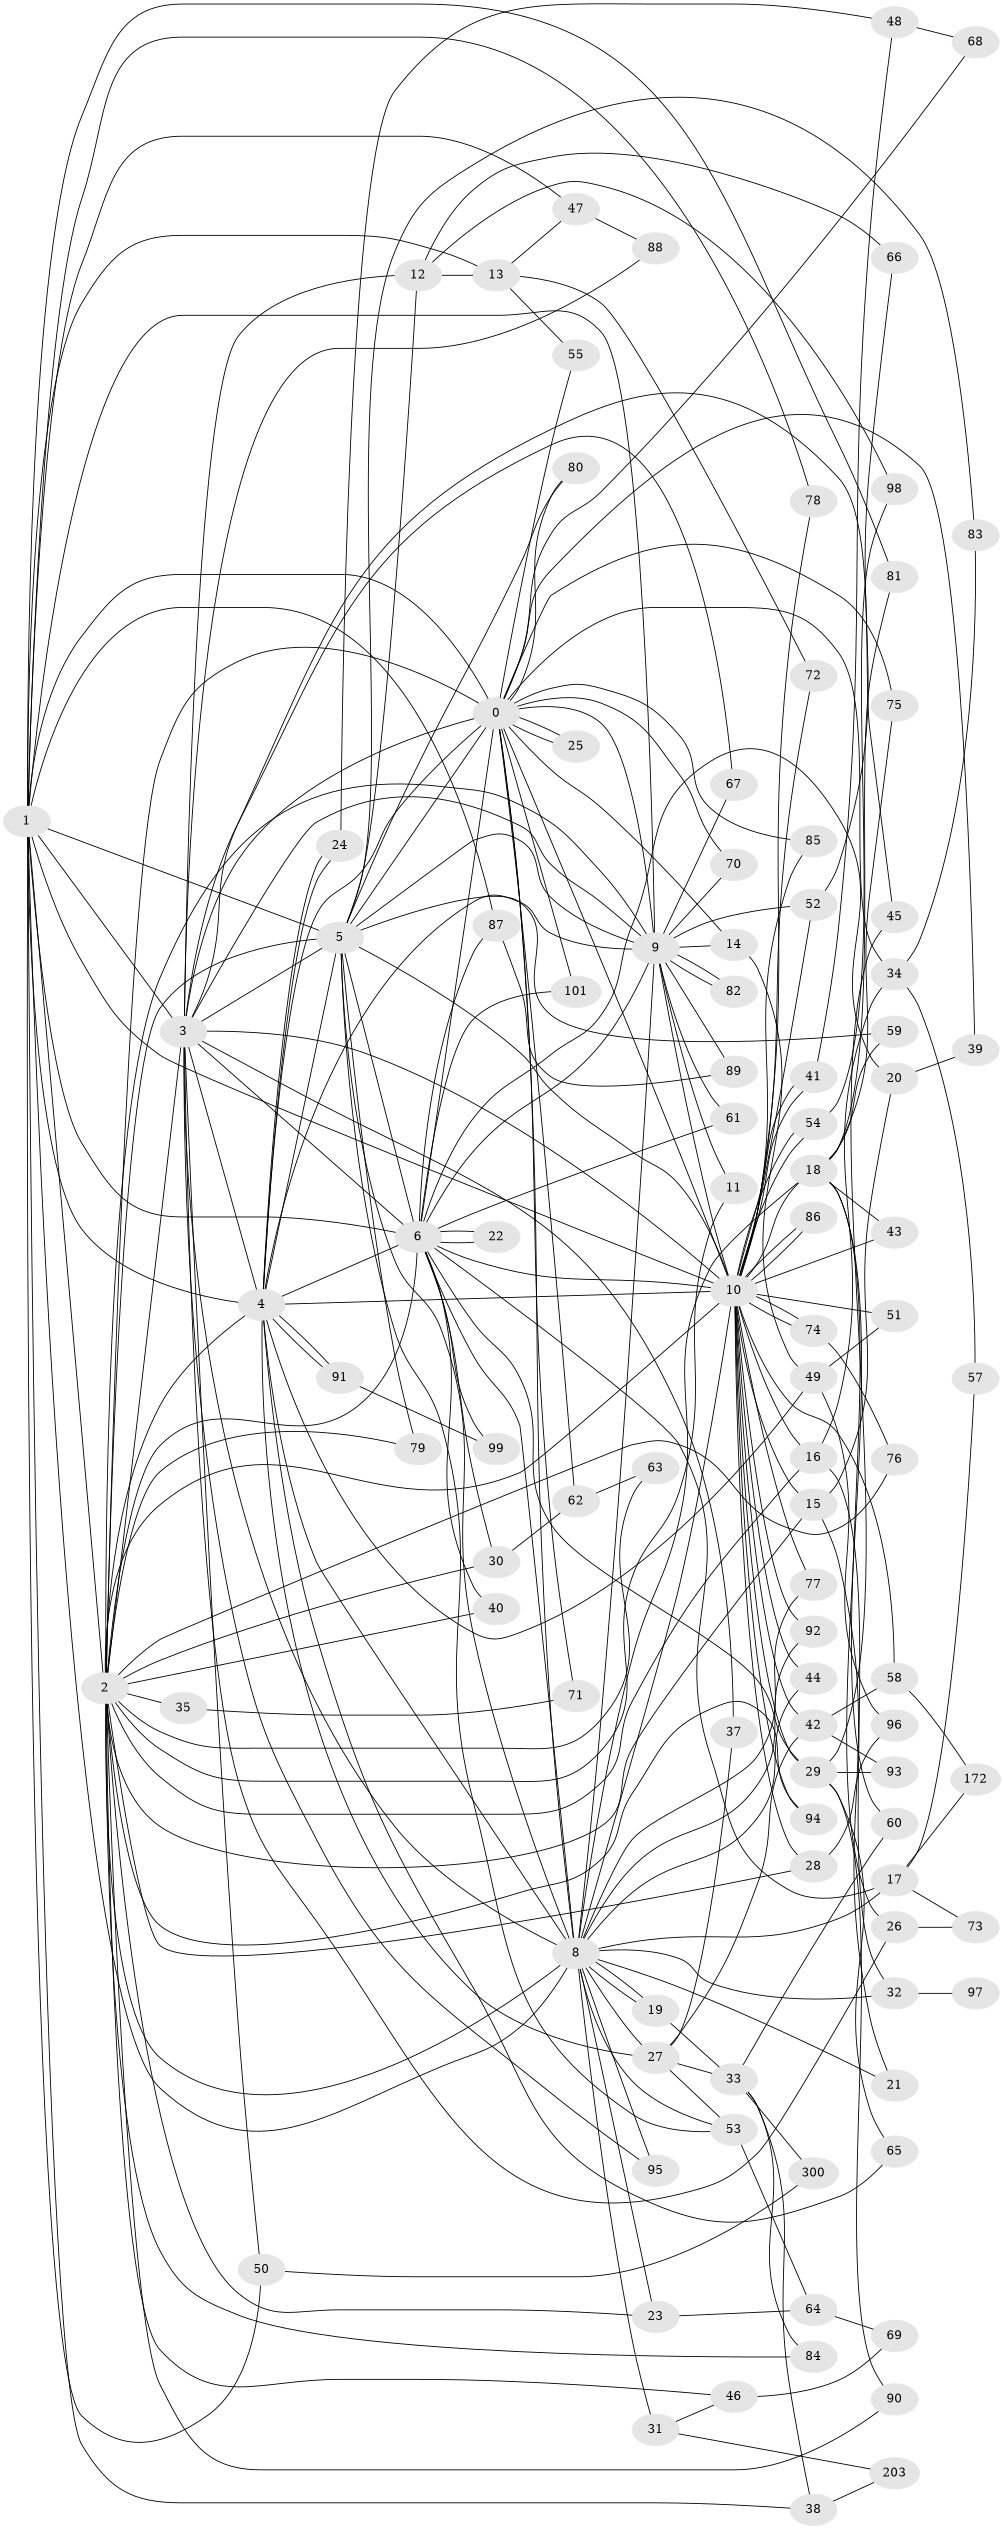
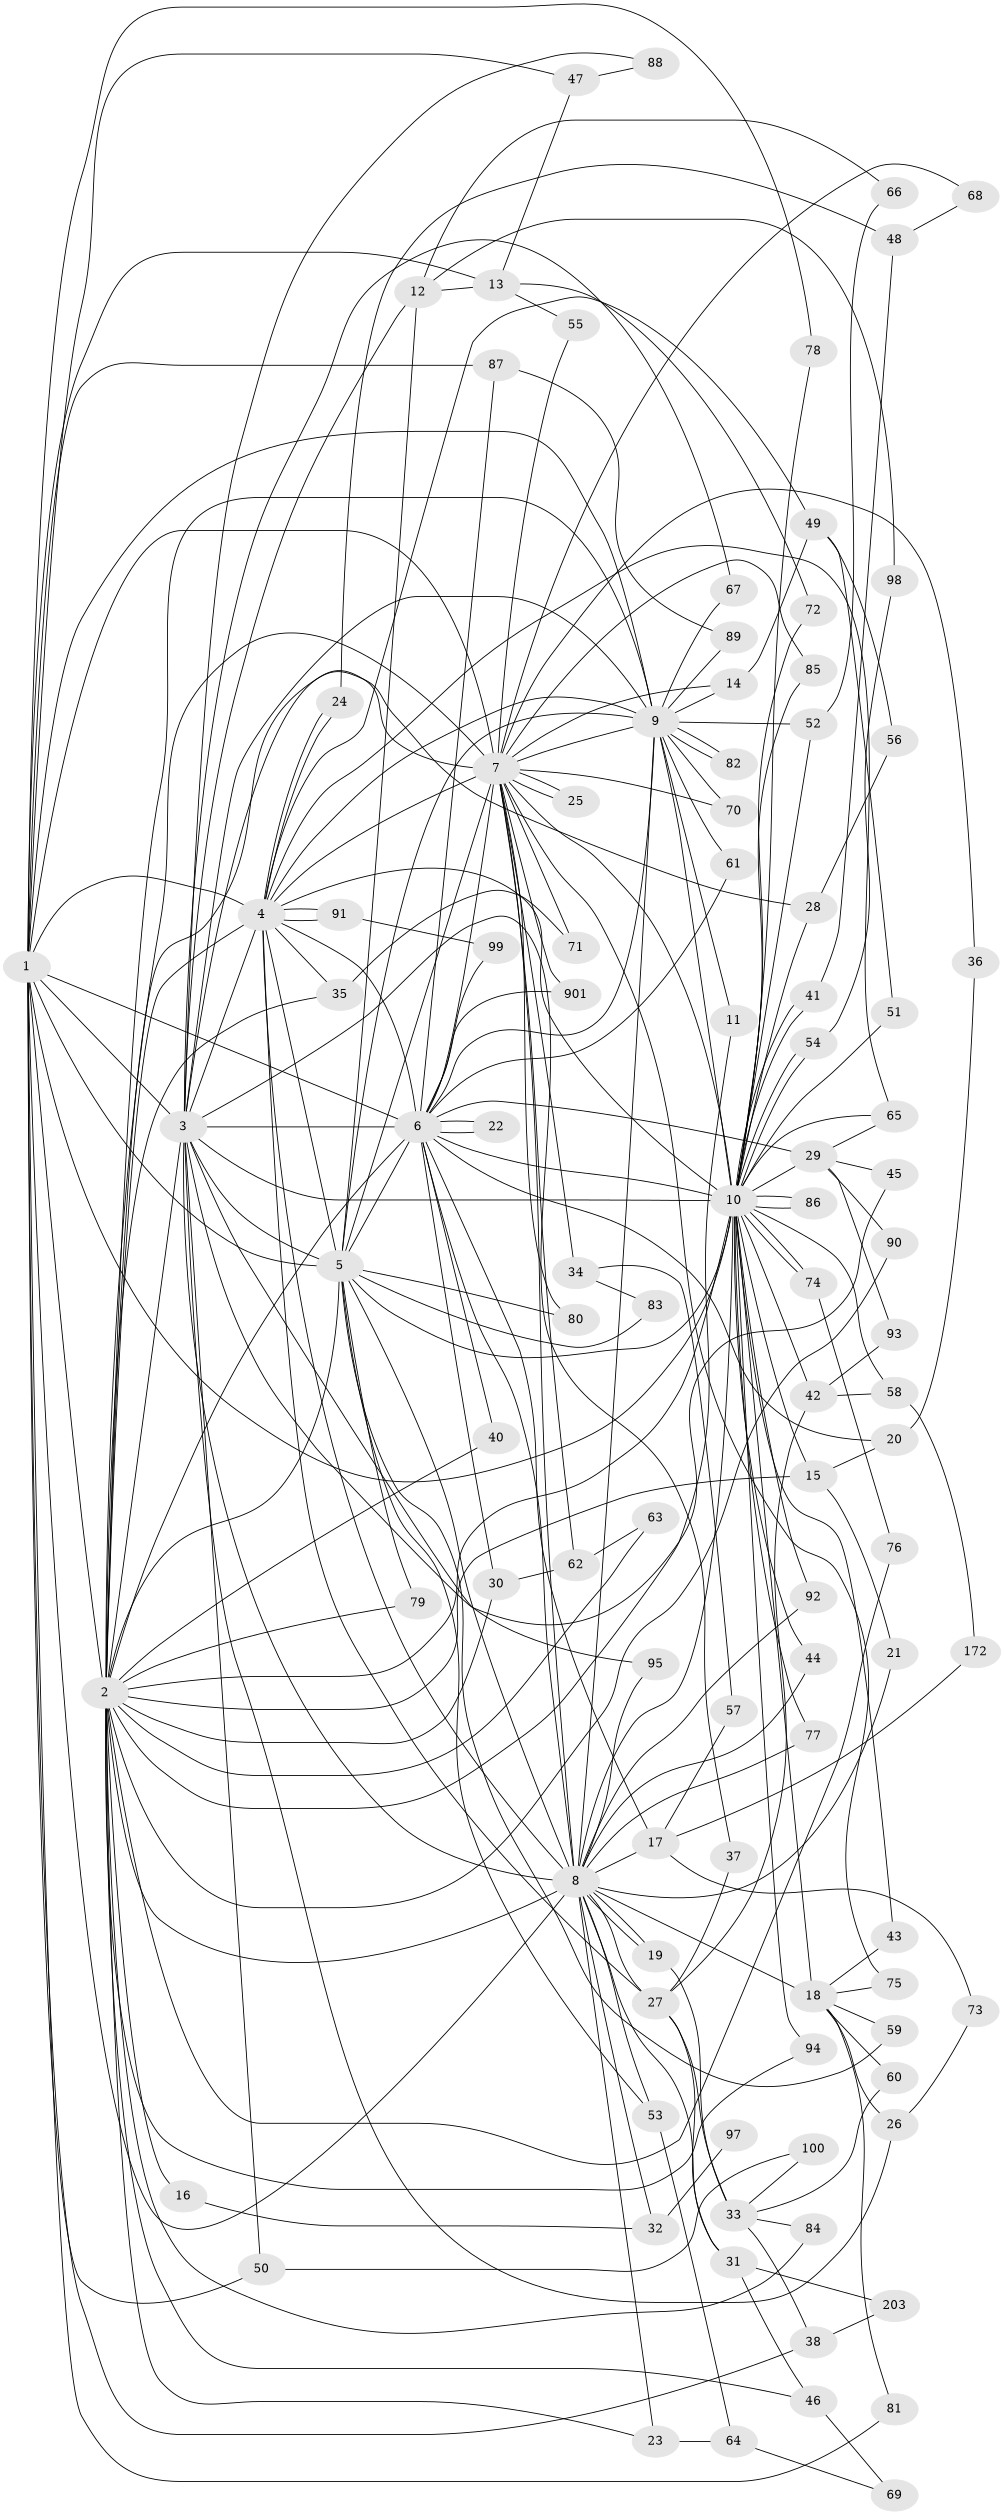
node "0": label "0" -> "7"
edge "4" -- "35": added
node "101": label "101" -> "901"
node "39": label "39" -> "36"
edge "34" -- "16": removed
edge "10" -- "16": now "10" -- "65"
node "96": label "96" -> "56"
edge "27" -- "53": now "27" -- "31"
node "300": label "300" -> "100"
